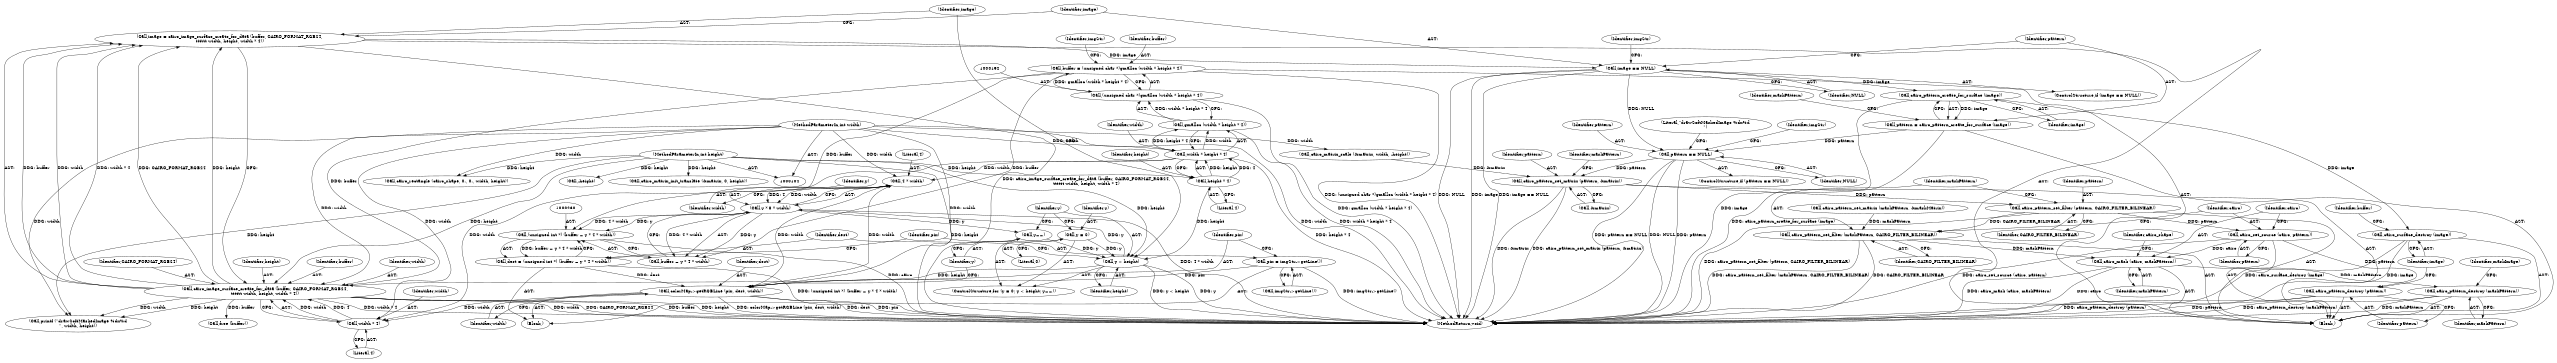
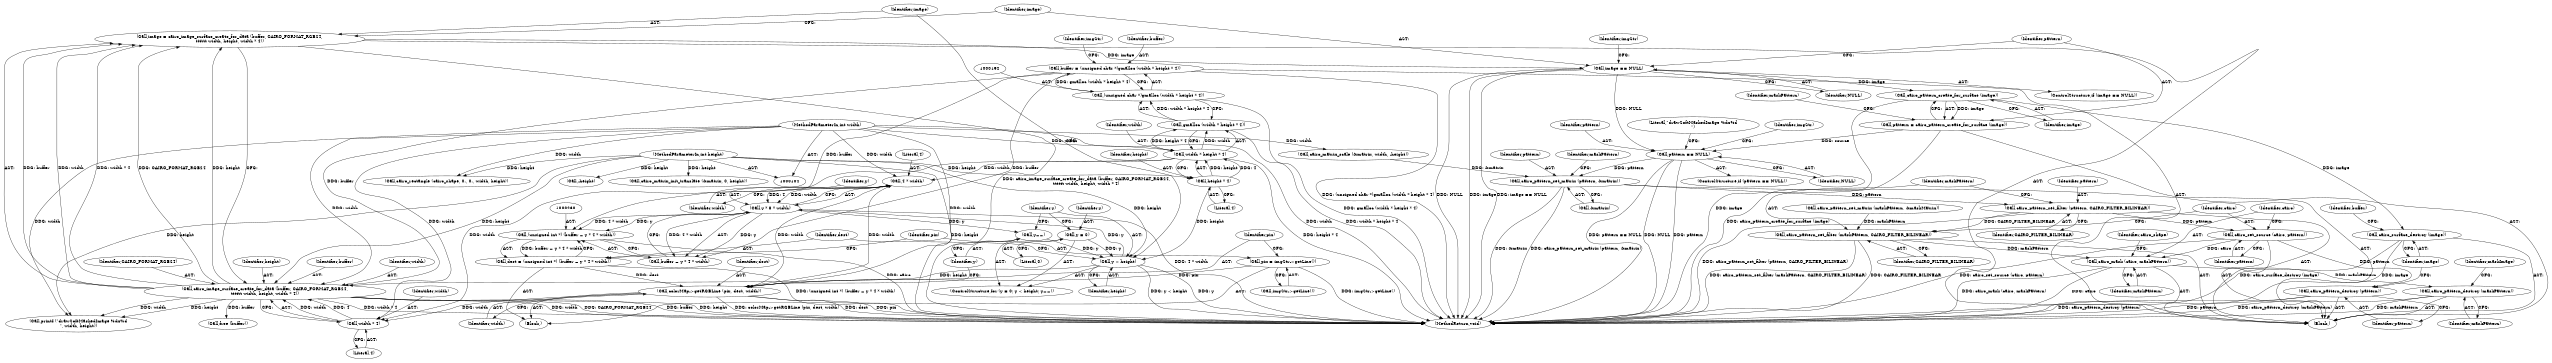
edge "(Call,pattern = cairo_pattern_create_for_surface (image))" -> "(Call,pattern == NULL)": label "DDG: pattern" -> "DDG: source"
